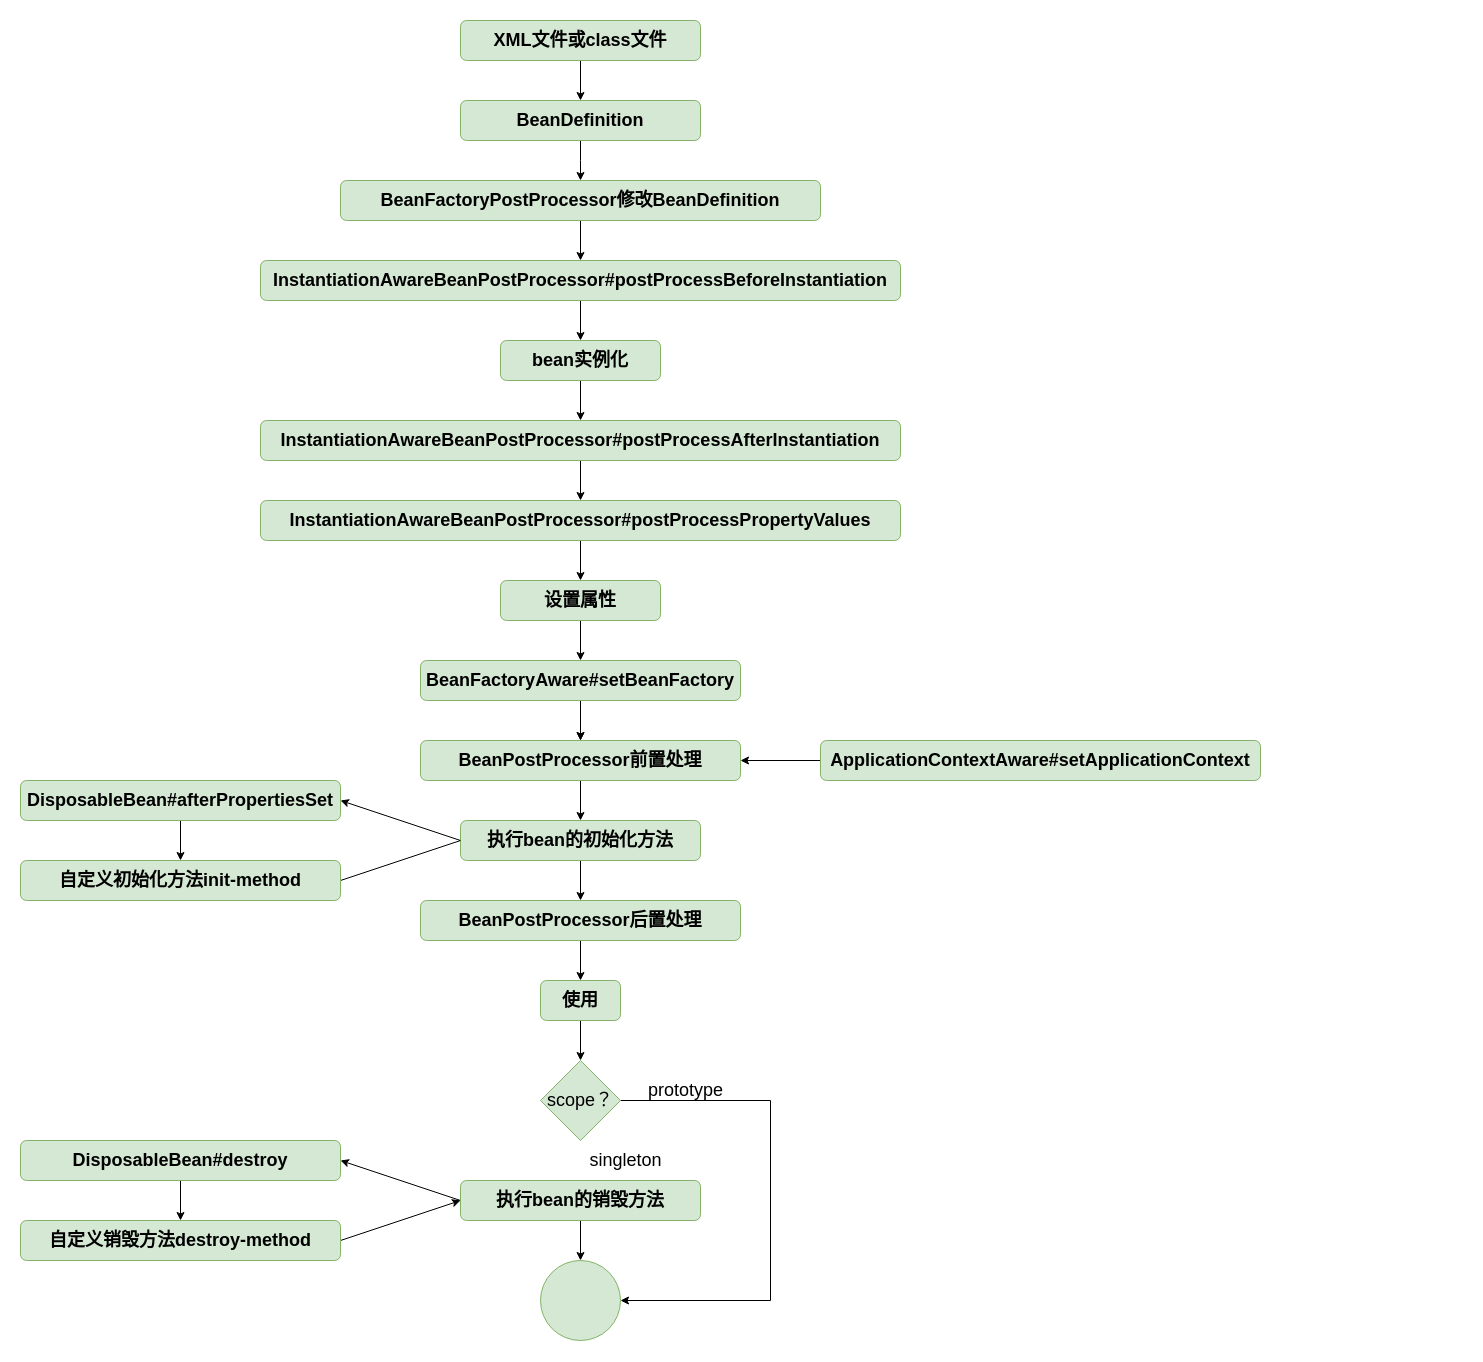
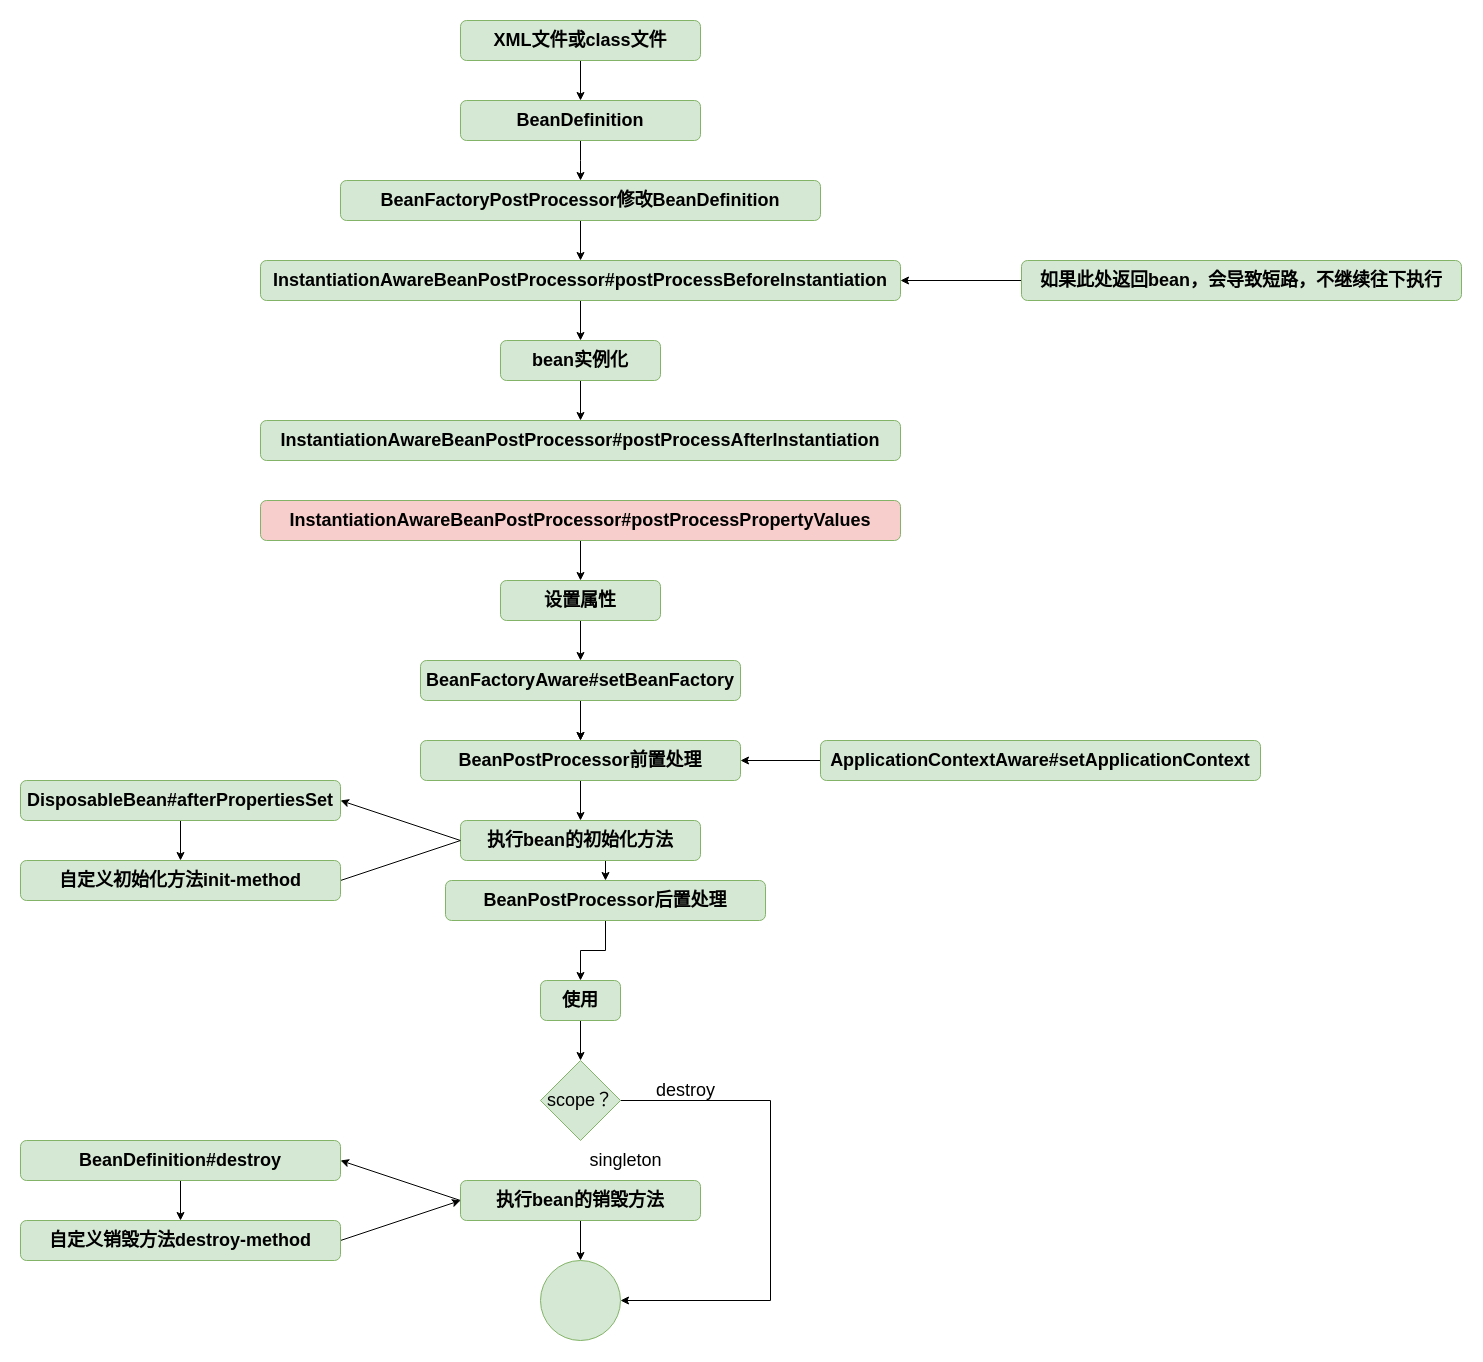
edge "如果此处返回bean，会导致短路，不继续往下执行" -> "InstantiationAwareBeanPostProcessor#postProcessBeforeInstantiation": added
node "如果此处返回bean，会导致短路，不继续往下执行": added
edge "InstantiationAwareBeanPostProcessor#postProcessAfterInstantiation" -> "InstantiationAwareBeanPostProcessor#postProcessPropertyValues": removed
node "InstantiationAwareBeanPostProcessor#postProcessPropertyValues": fillcolor #d5e8d4 -> #f8cecc
node "BeanPostProcessor后置处理": moved (581, 921) -> (606, 901)
node "prototype": label "prototype" -> "destroy"
node "DisposableBean#destroy": label "DisposableBean#destroy" -> "BeanDefinition#destroy"
